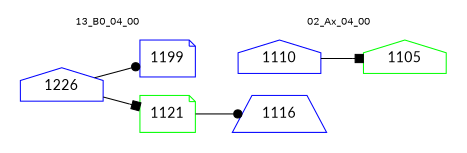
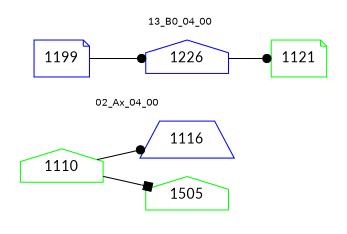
node "1110": color blue -> green
node "1105": label "1105" -> "1505"
edge "1226" -> "1199": reversed
edge "1226" -> "1121": arrowhead box -> dot
edge "1121" -> "1116": now "1110" -> "1116"
